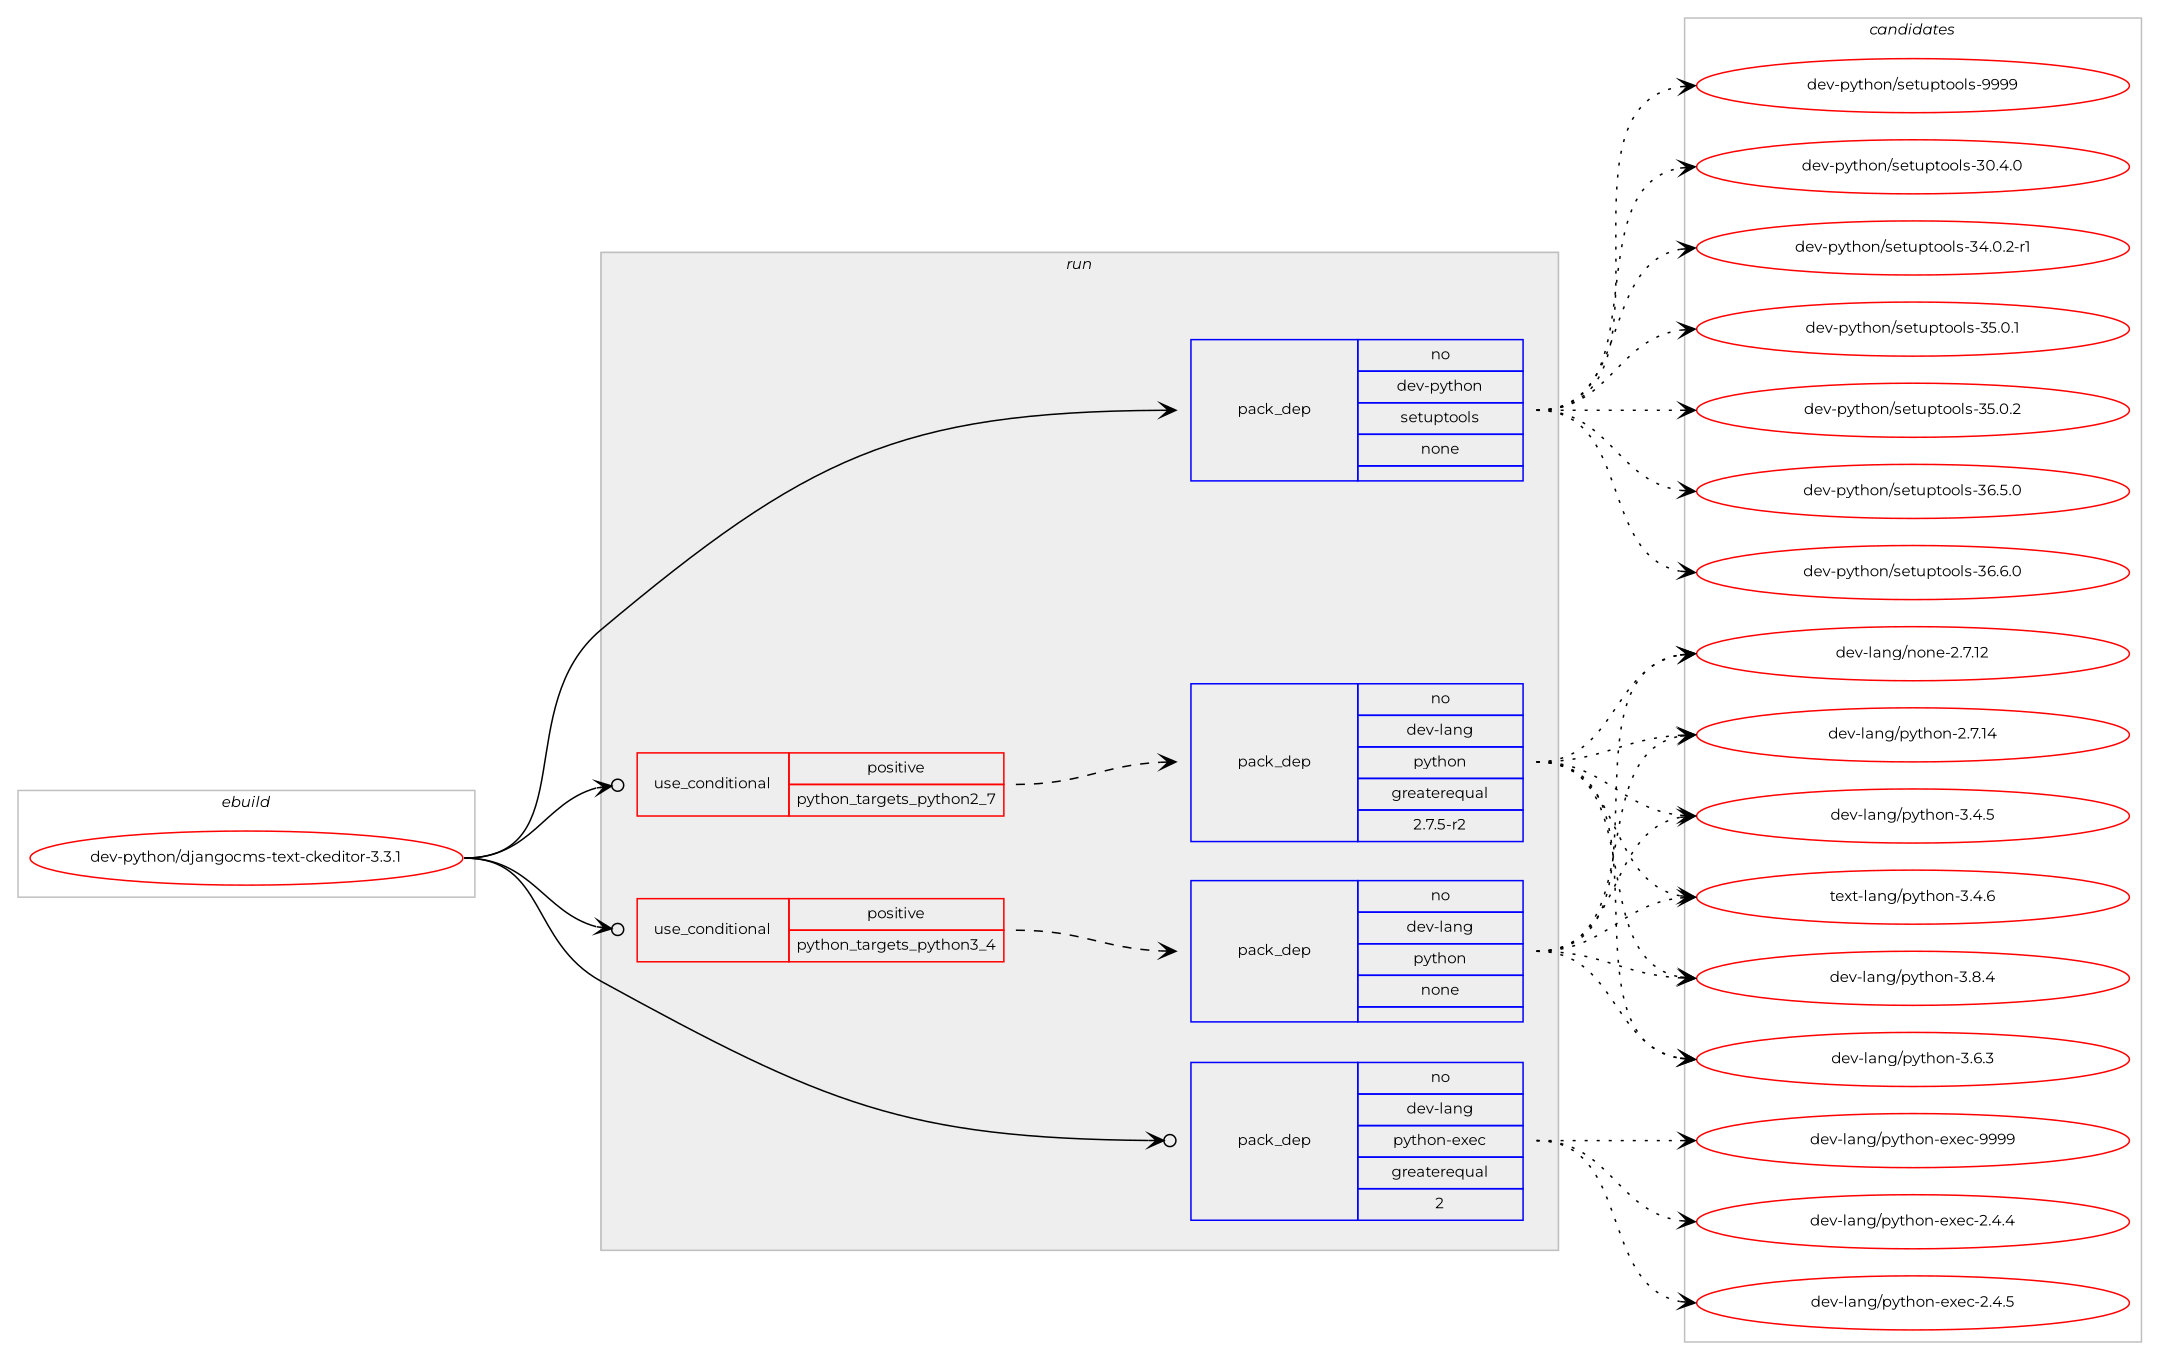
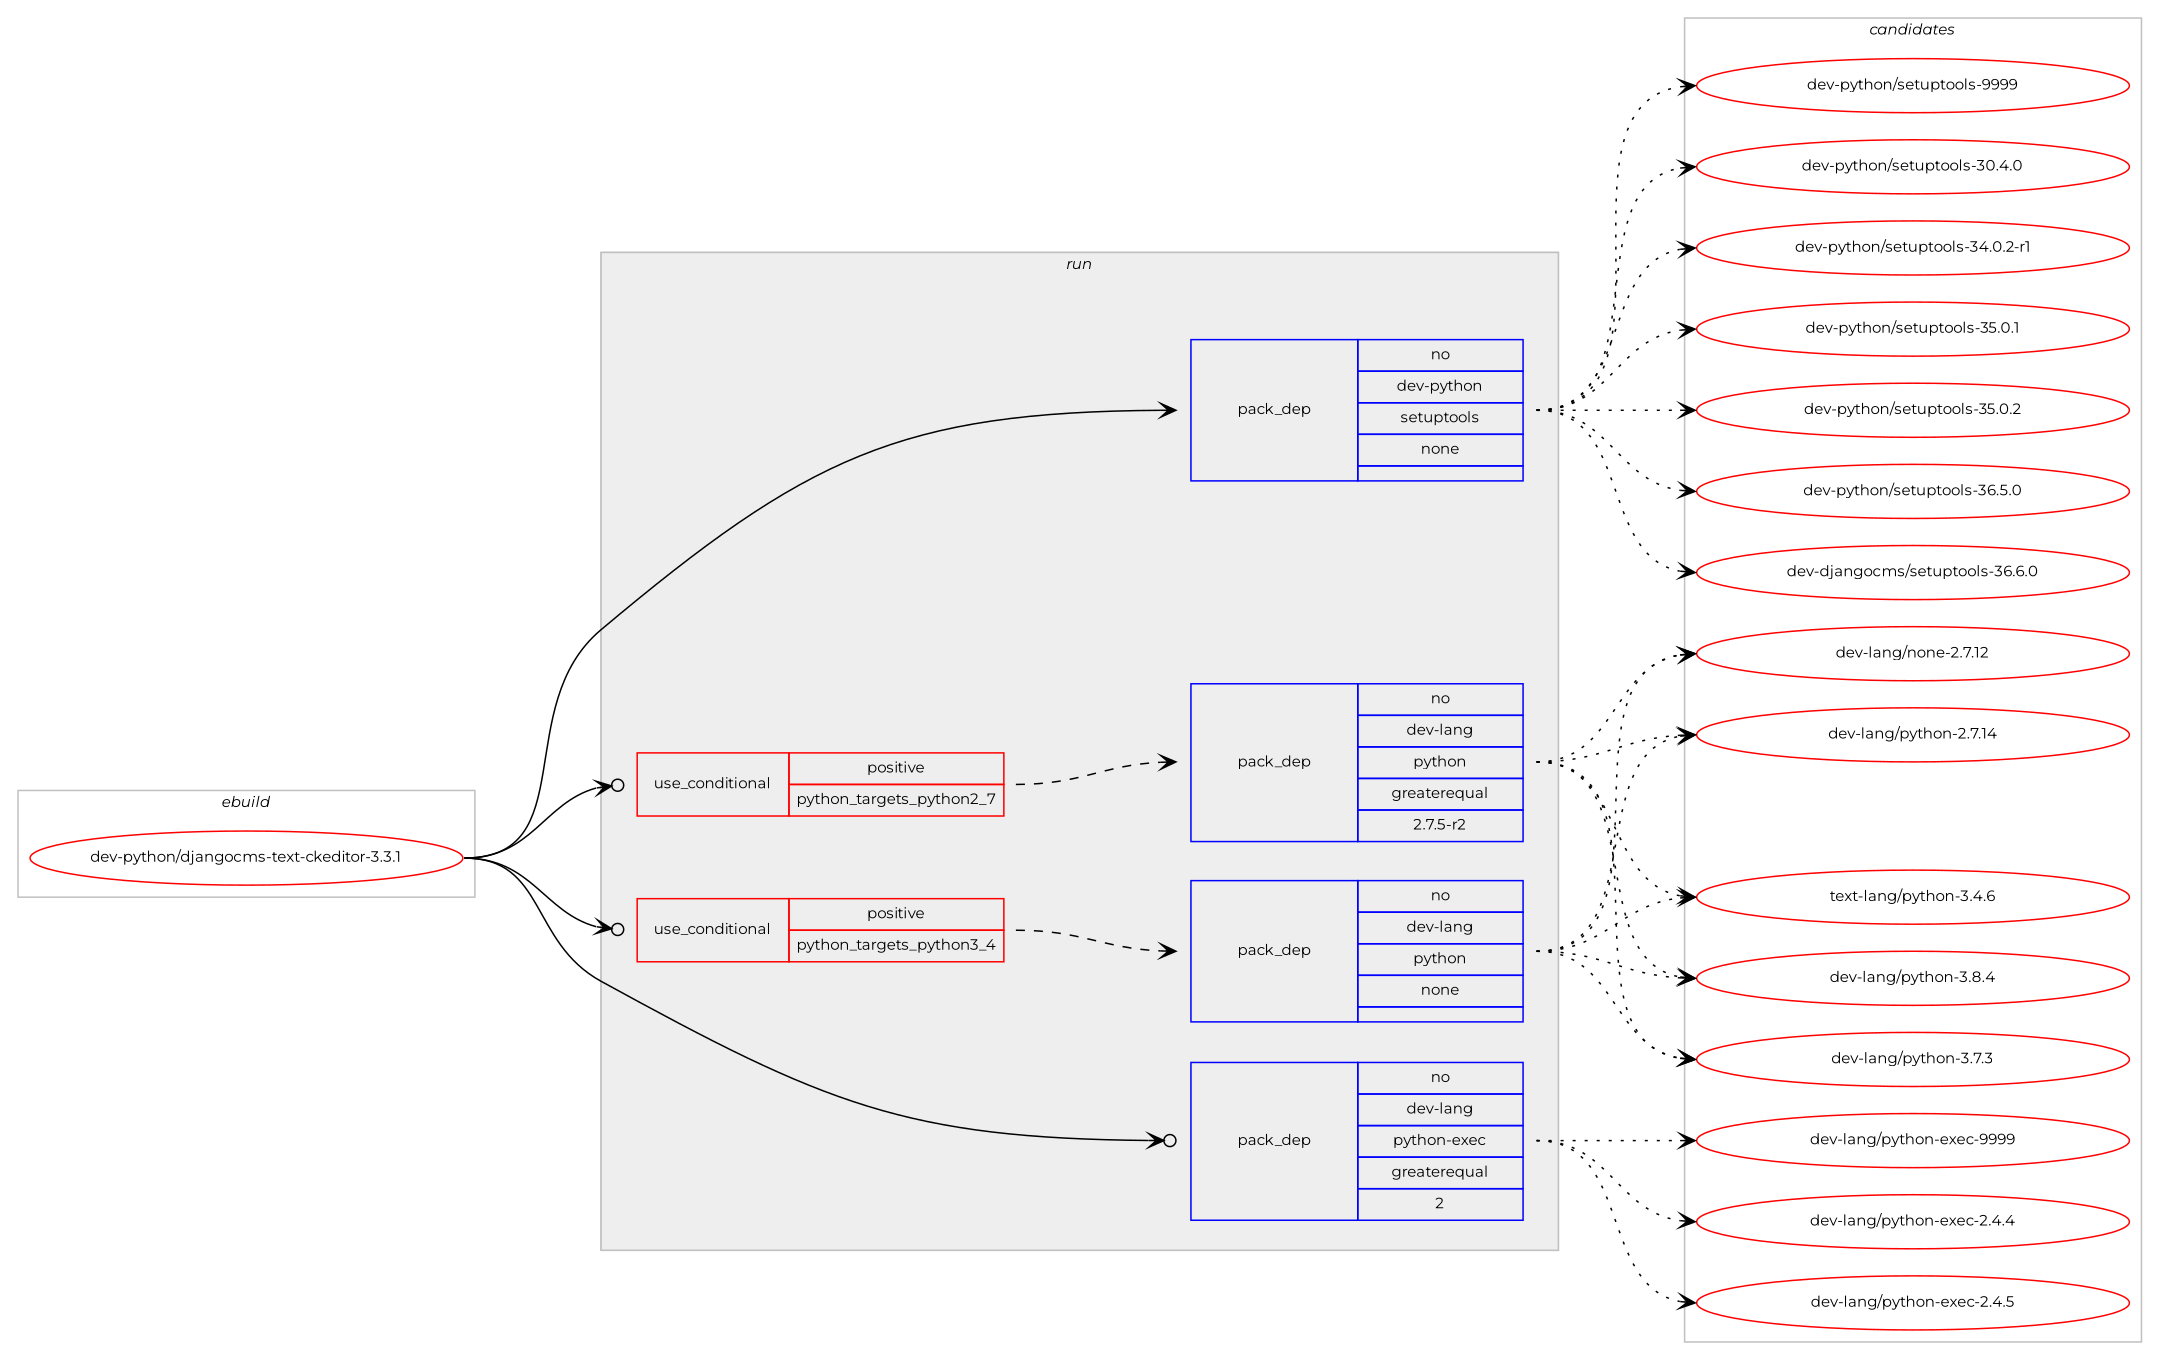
node "dev-python/setuptools-36.6.0": label "dev-python/setuptools-36.6.0" -> "dev-djangocms/setuptools-36.6.0"
node "dev-lang/python-3.4.5": removed
node "dev-lang/python-3.6.3": label "dev-lang/python-3.6.3" -> "dev-lang/python-3.7.3"
